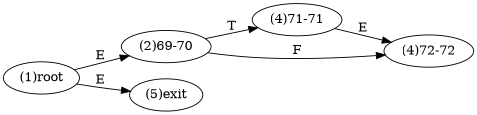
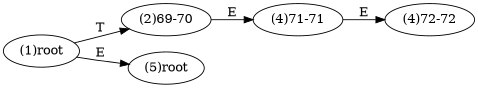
edge "(2)69-70" -> "(4)71-71": label "T" -> "E"
edge "(1)root" -> "(2)69-70": label "E" -> "T"
edge "(2)69-70" -> "(4)72-72": removed, label "F"
node "(5)exit": label "(5)exit" -> "(5)root"
